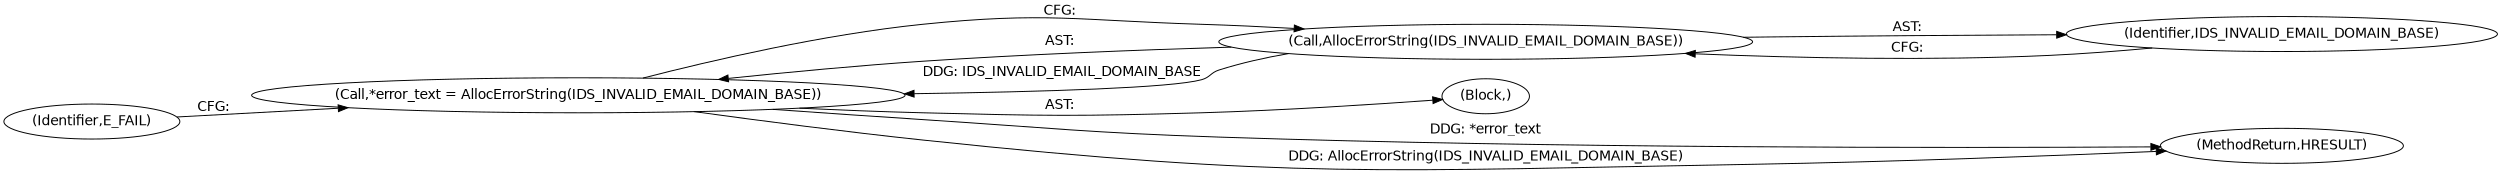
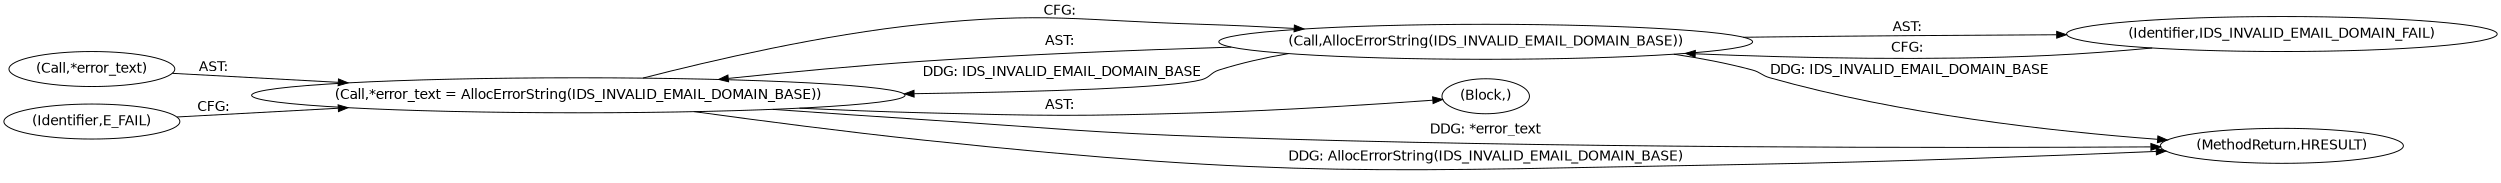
node "(Identifier,IDS_INVALID_EMAIL_DOMAIN_BASE)": label "(Identifier,IDS_INVALID_EMAIL_DOMAIN_BASE)" -> "(Identifier,IDS_INVALID_EMAIL_DOMAIN_FAIL)"
node "(Call,*error_text)": added
edge "(Call,AllocErrorString(IDS_INVALID_EMAIL_DOMAIN_BASE))" -> "(MethodReturn,HRESULT)": added, label "DDG: IDS_INVALID_EMAIL_DOMAIN_BASE"
